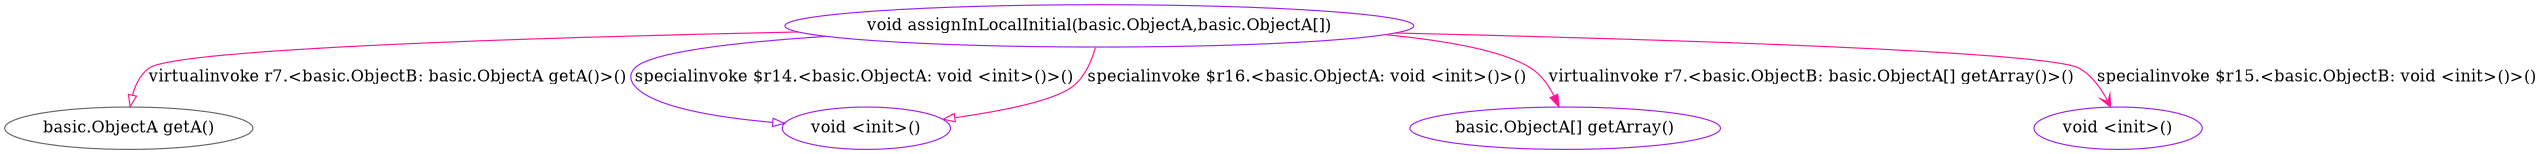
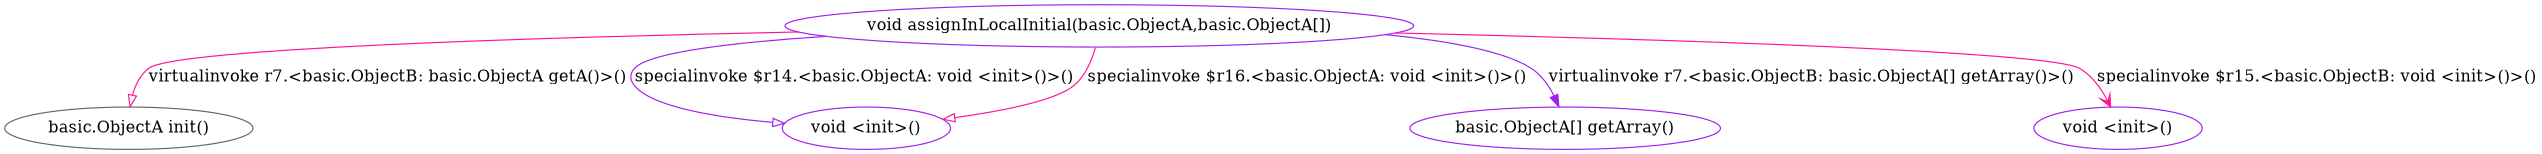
edge "void assignInLocalInitial(basic.ObjectA,basic.ObjectA[])" -> "basic.ObjectA[] getArray()": color deeppink -> purple
node "basic.ObjectA getA()": label "basic.ObjectA getA()" -> "basic.ObjectA init()"
